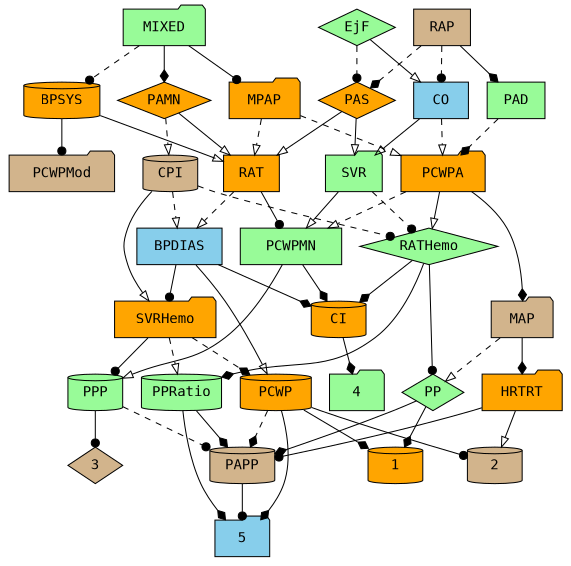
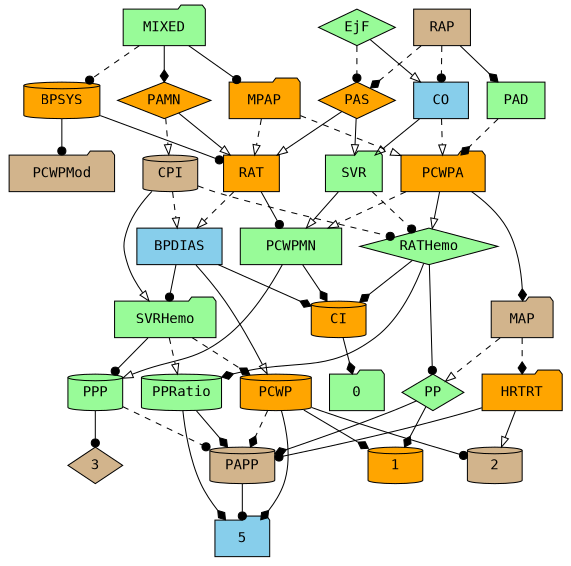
edge "BPSYS" -> "RAT": arrowhead onormal -> dot
node "SVRHemo": fillcolor orange -> palegreen
edge "MAP" -> "HRTRT": style solid -> dashed
node "4": label "4" -> "0"
